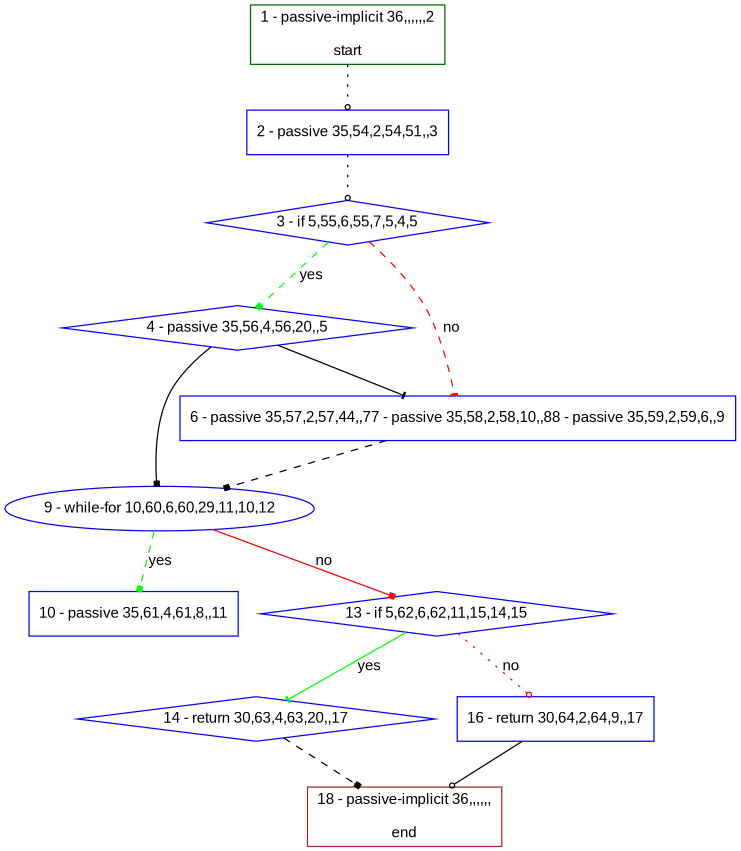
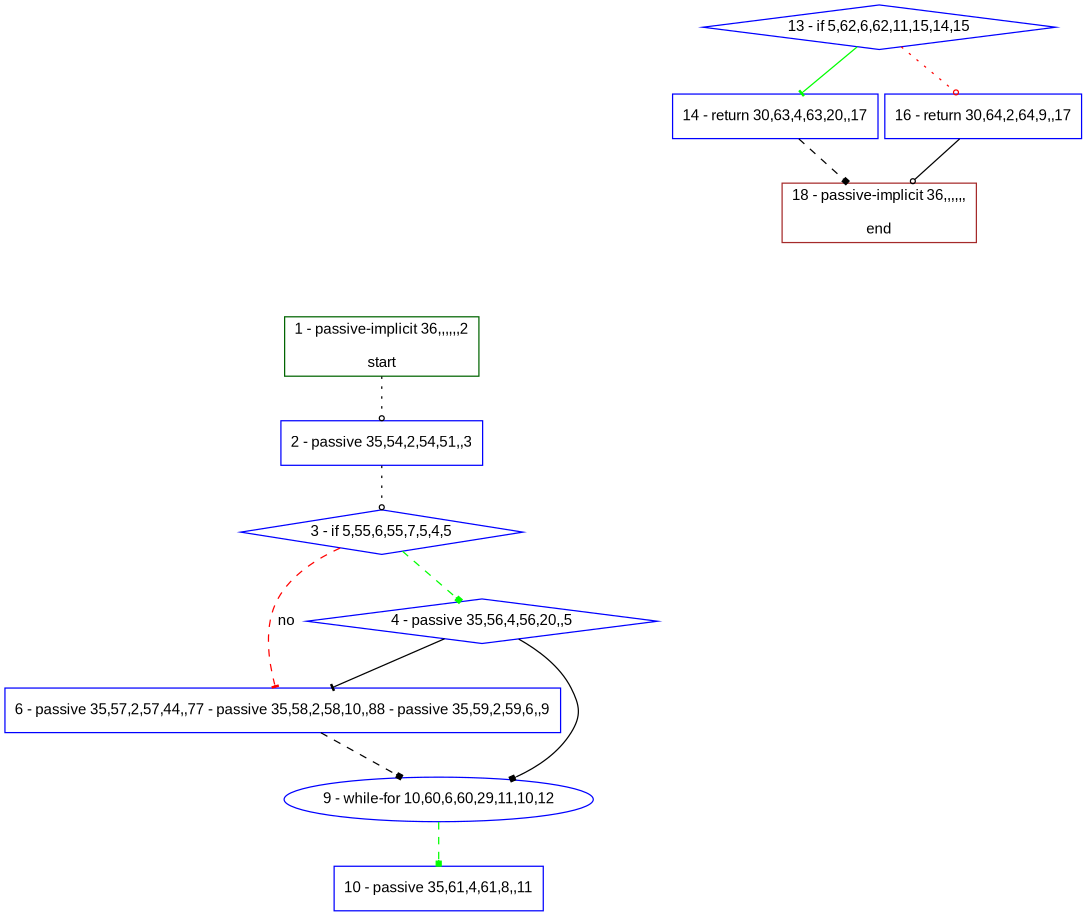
edge "3 - if 5,55,6,55,7,5,4,5" -> "4 - passive 35,56,4,56,20,,5": label "yes" -> "no"
edge "9 - while-for 10,60,6,60,29,11,10,12" -> "13 - if 5,62,6,62,11,15,14,15": removed, label "no"
edge "13 - if 5,62,6,62,11,15,14,15" -> "14 - return 30,63,4,63,20,,17": label "yes" -> "no"
node "14 - return 30,63,4,63,20,,17": shape diamond -> box
